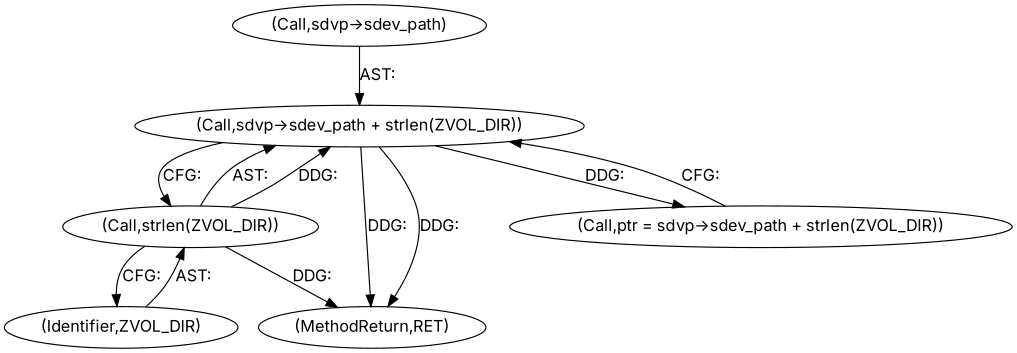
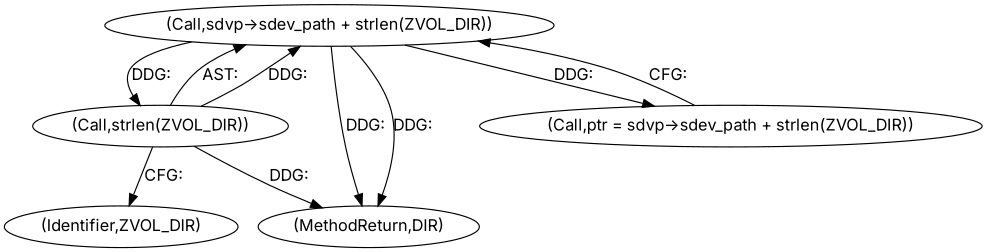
node "(Call,sdvp->sdev_path)": removed
edge "(Call,sdvp->sdev_path + strlen(ZVOL_DIR))" -> "(Call,strlen(ZVOL_DIR))": label "CFG: " -> "DDG: "
edge "(Identifier,ZVOL_DIR)" -> "(Call,strlen(ZVOL_DIR))": removed, label "AST:"
node "(MethodReturn,RET)": label "(MethodReturn,RET)" -> "(MethodReturn,DIR)"
